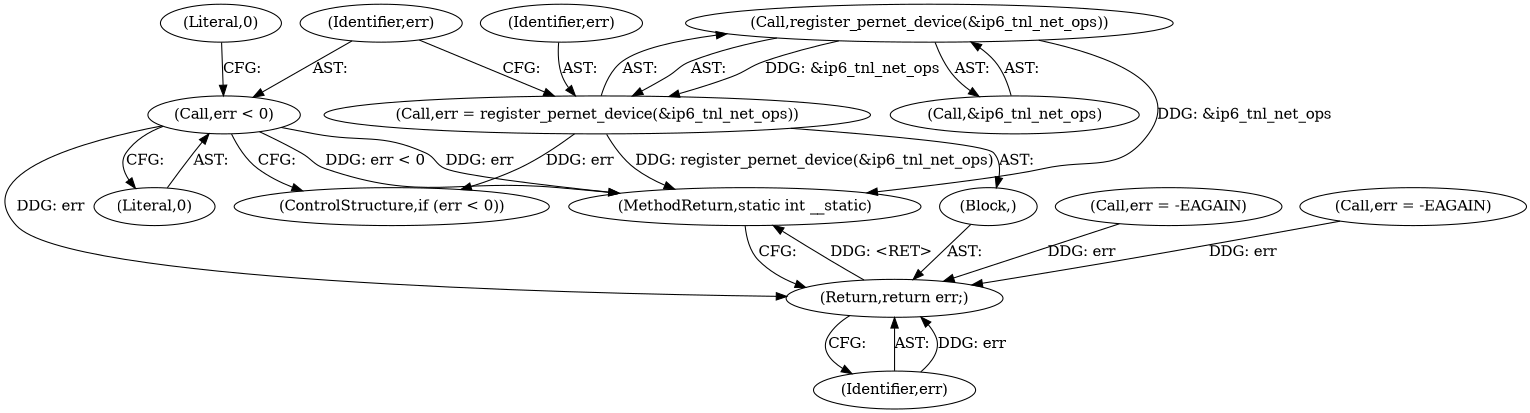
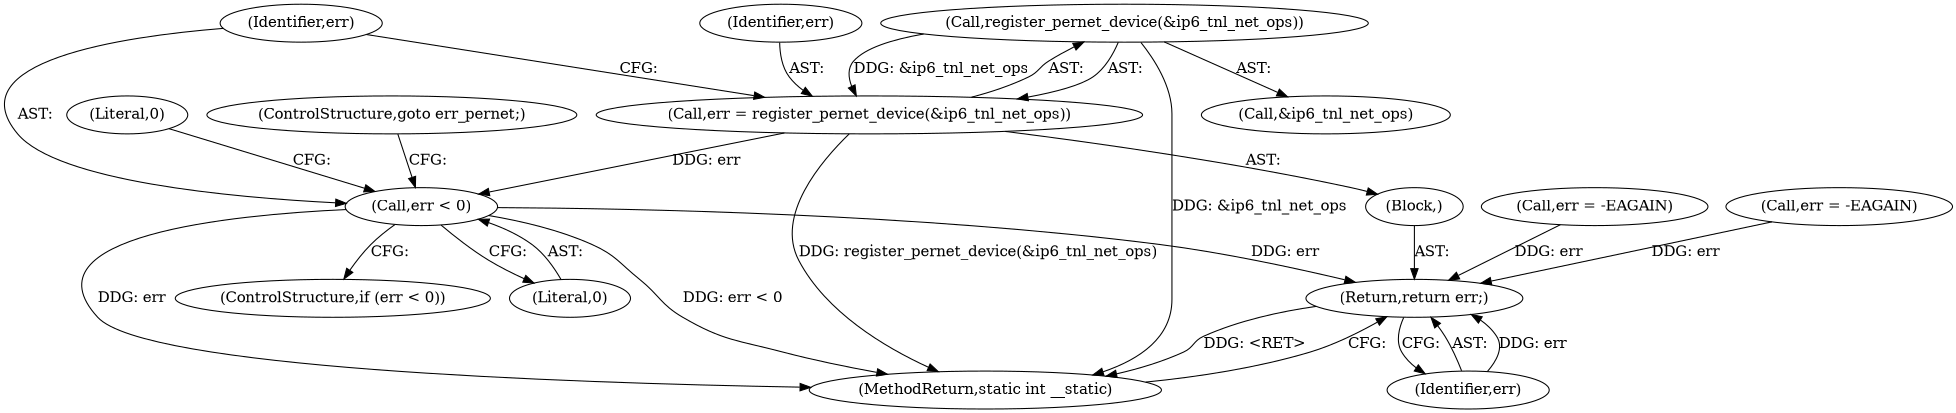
edge "(Call,&ip6_tnl_net_ops)" -> "(Call,register_pernet_device(&ip6_tnl_net_ops))": removed, label "AST:"
node "(ControlStructure,goto err_pernet;)": added
edge "(Call,err = register_pernet_device(&ip6_tnl_net_ops))" -> "(ControlStructure,if (err < 0))": now "(Call,err = register_pernet_device(&ip6_tnl_net_ops))" -> "(Call,err < 0)"
